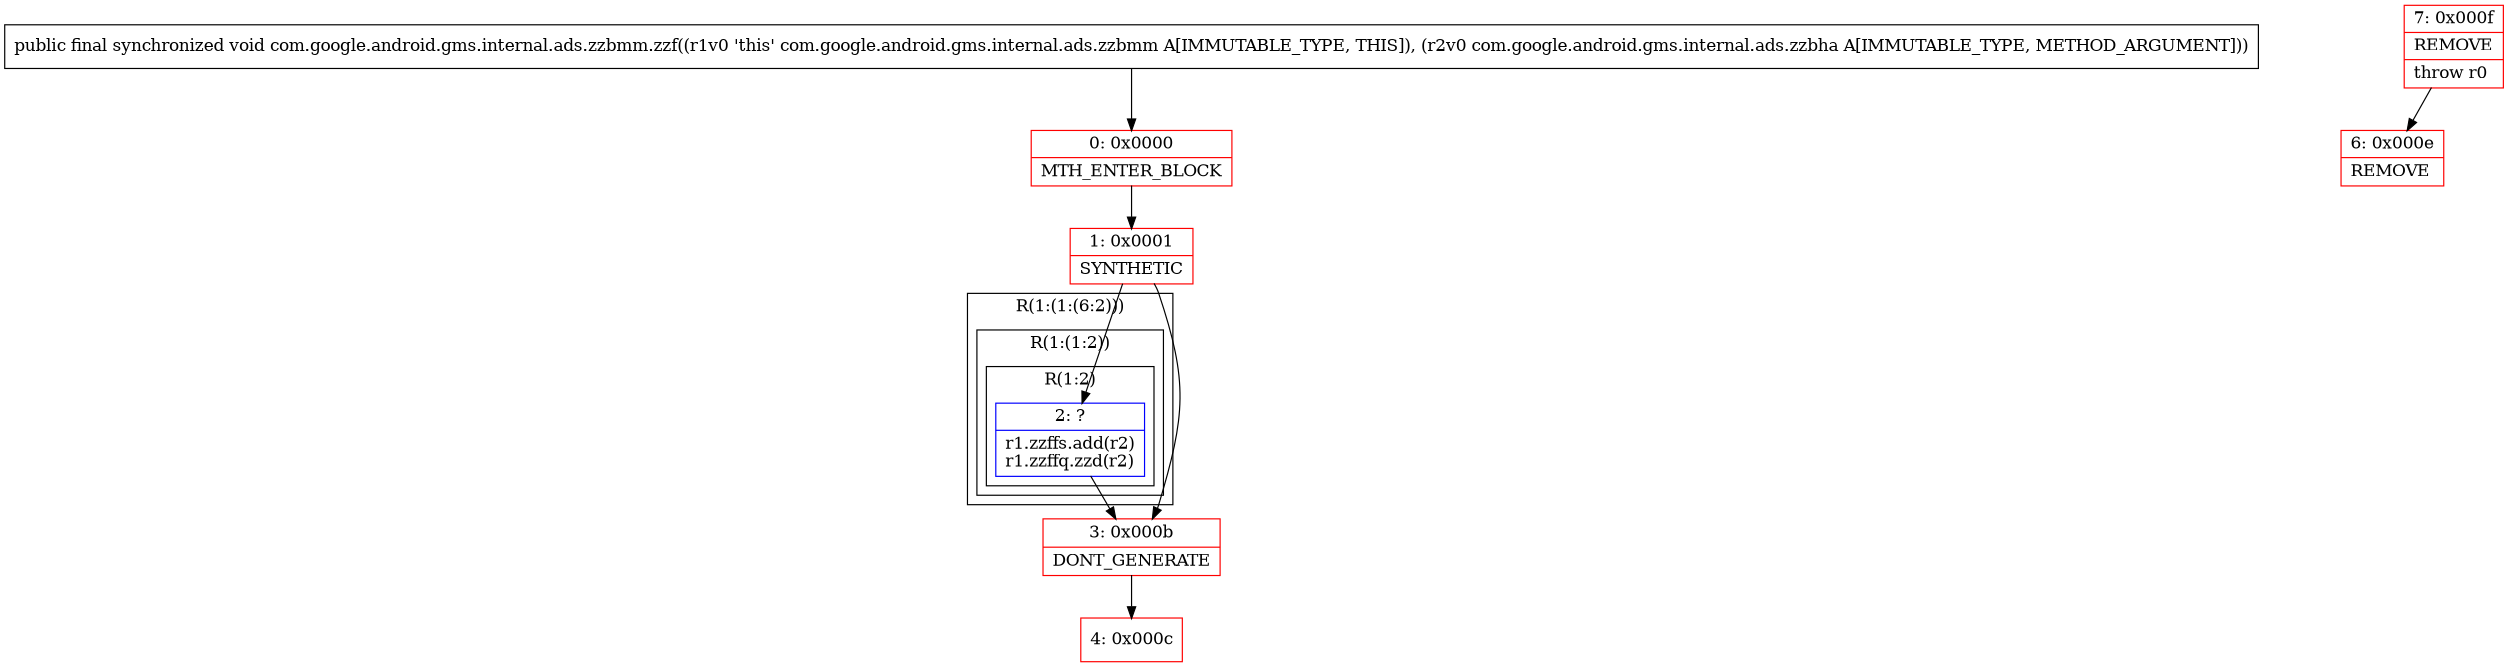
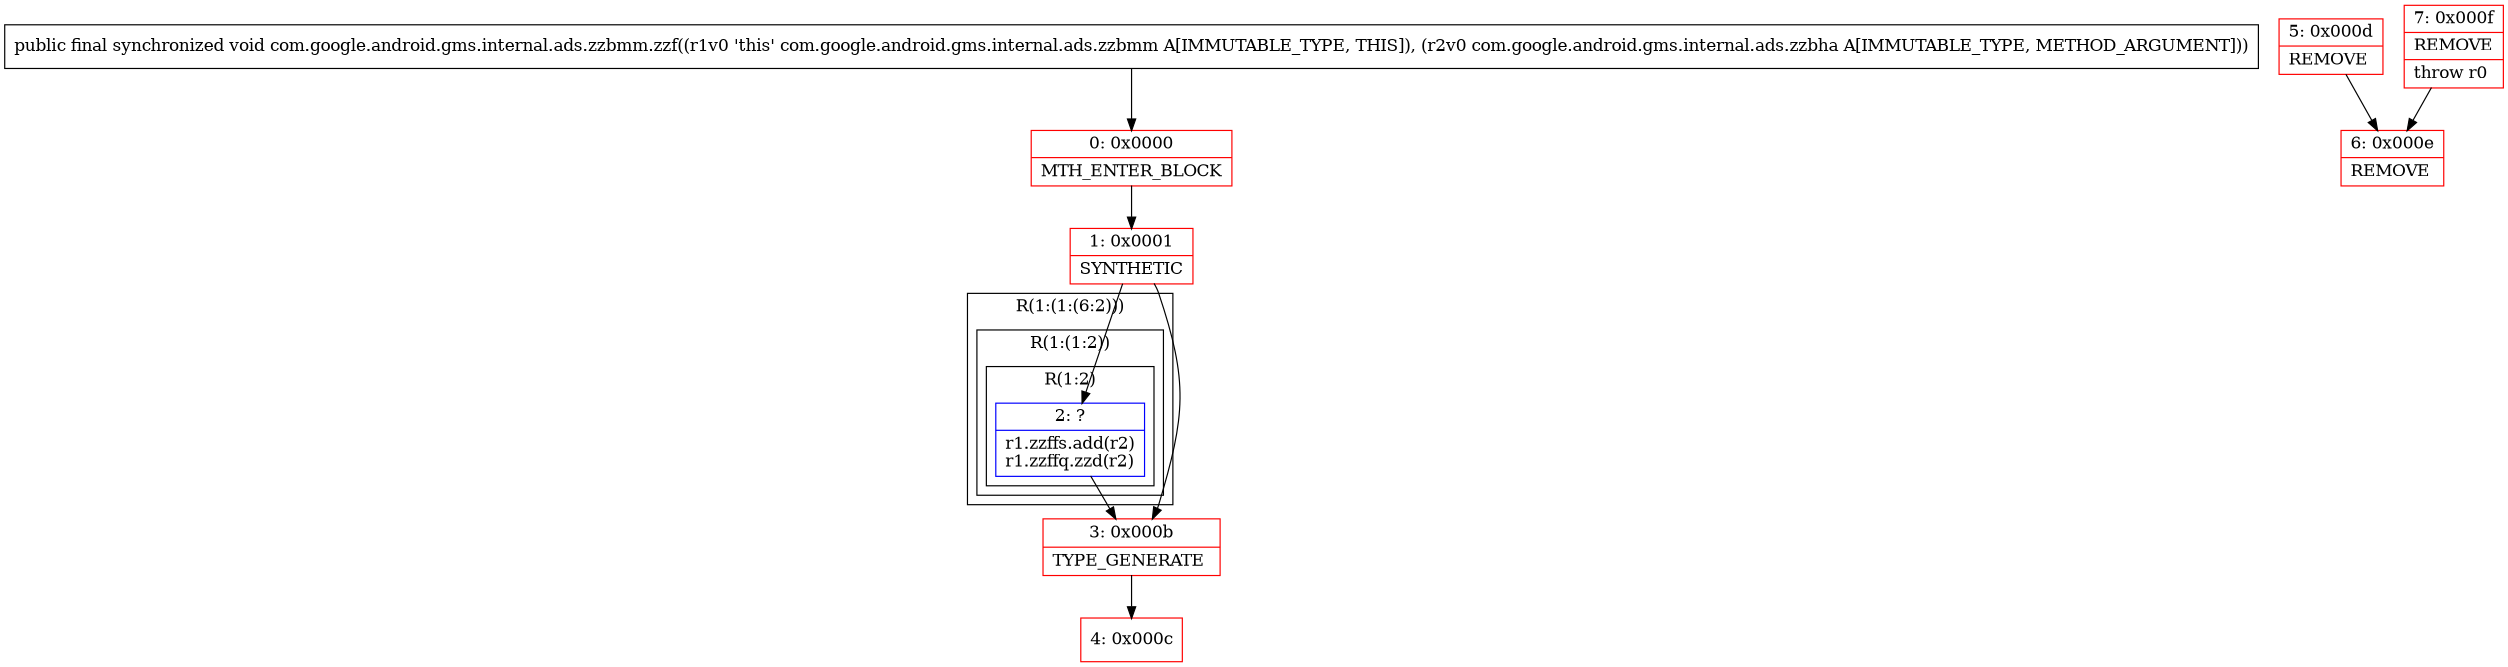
node "5: 0x000d": added
node "3: 0x000b": text "DONT_GENERATE" -> "TYPE_GENERATE"
